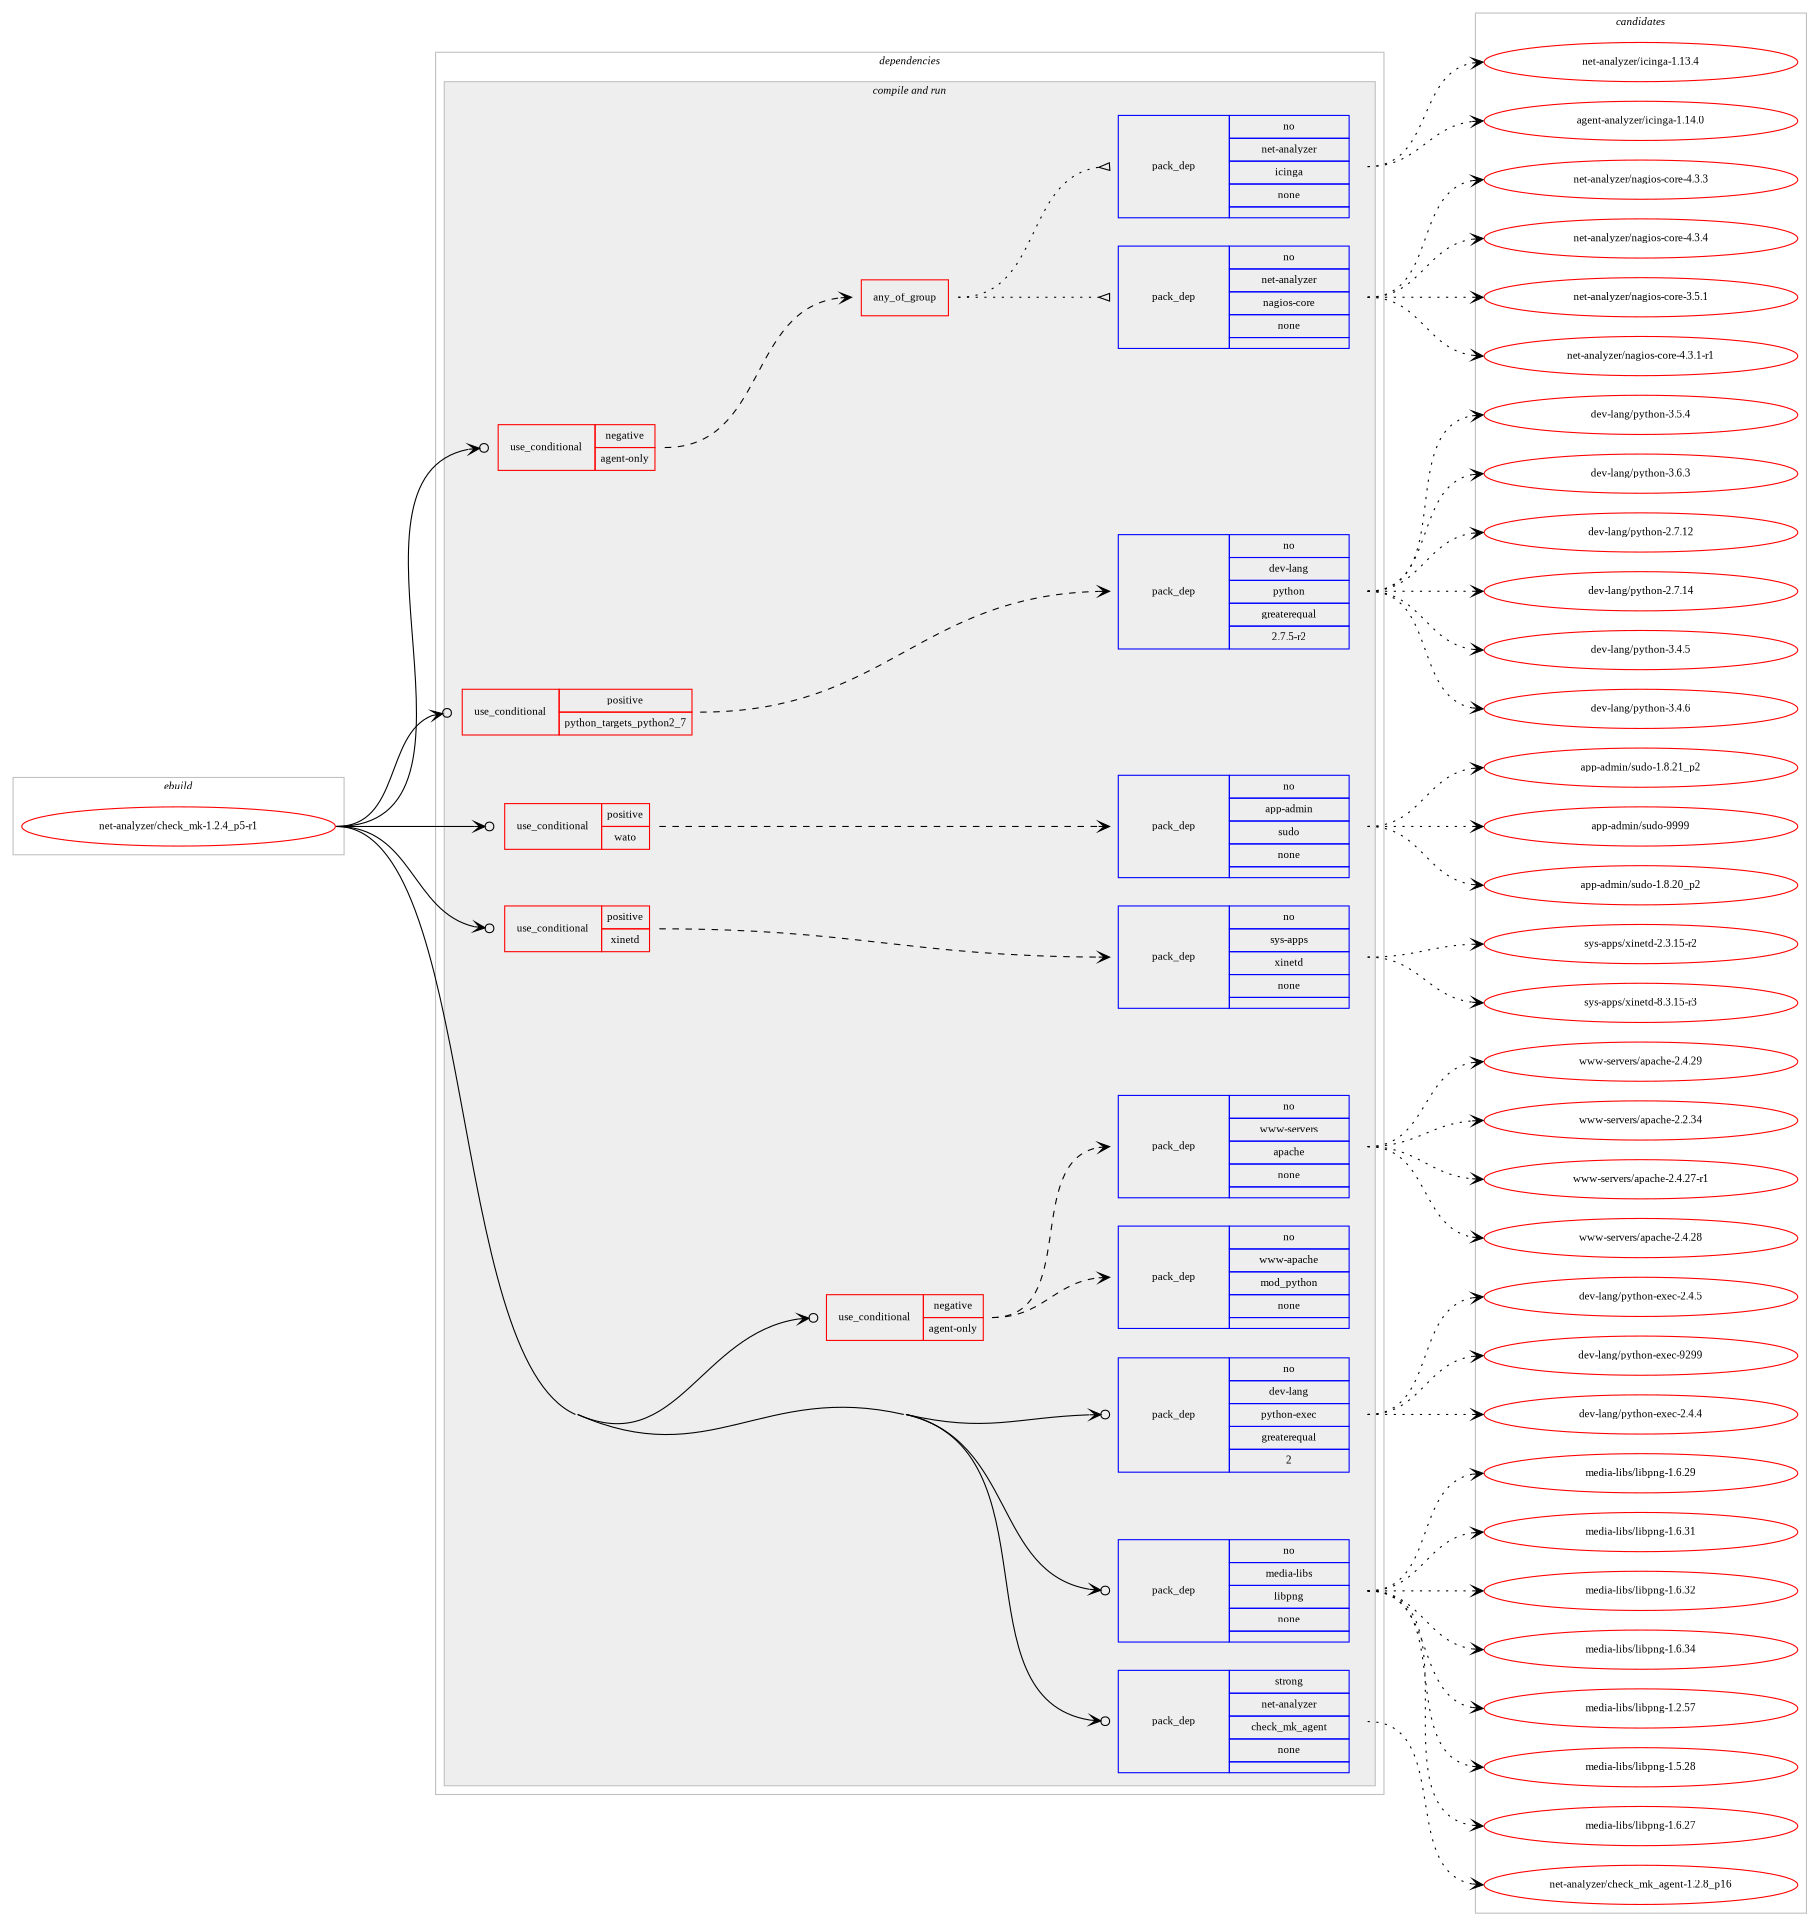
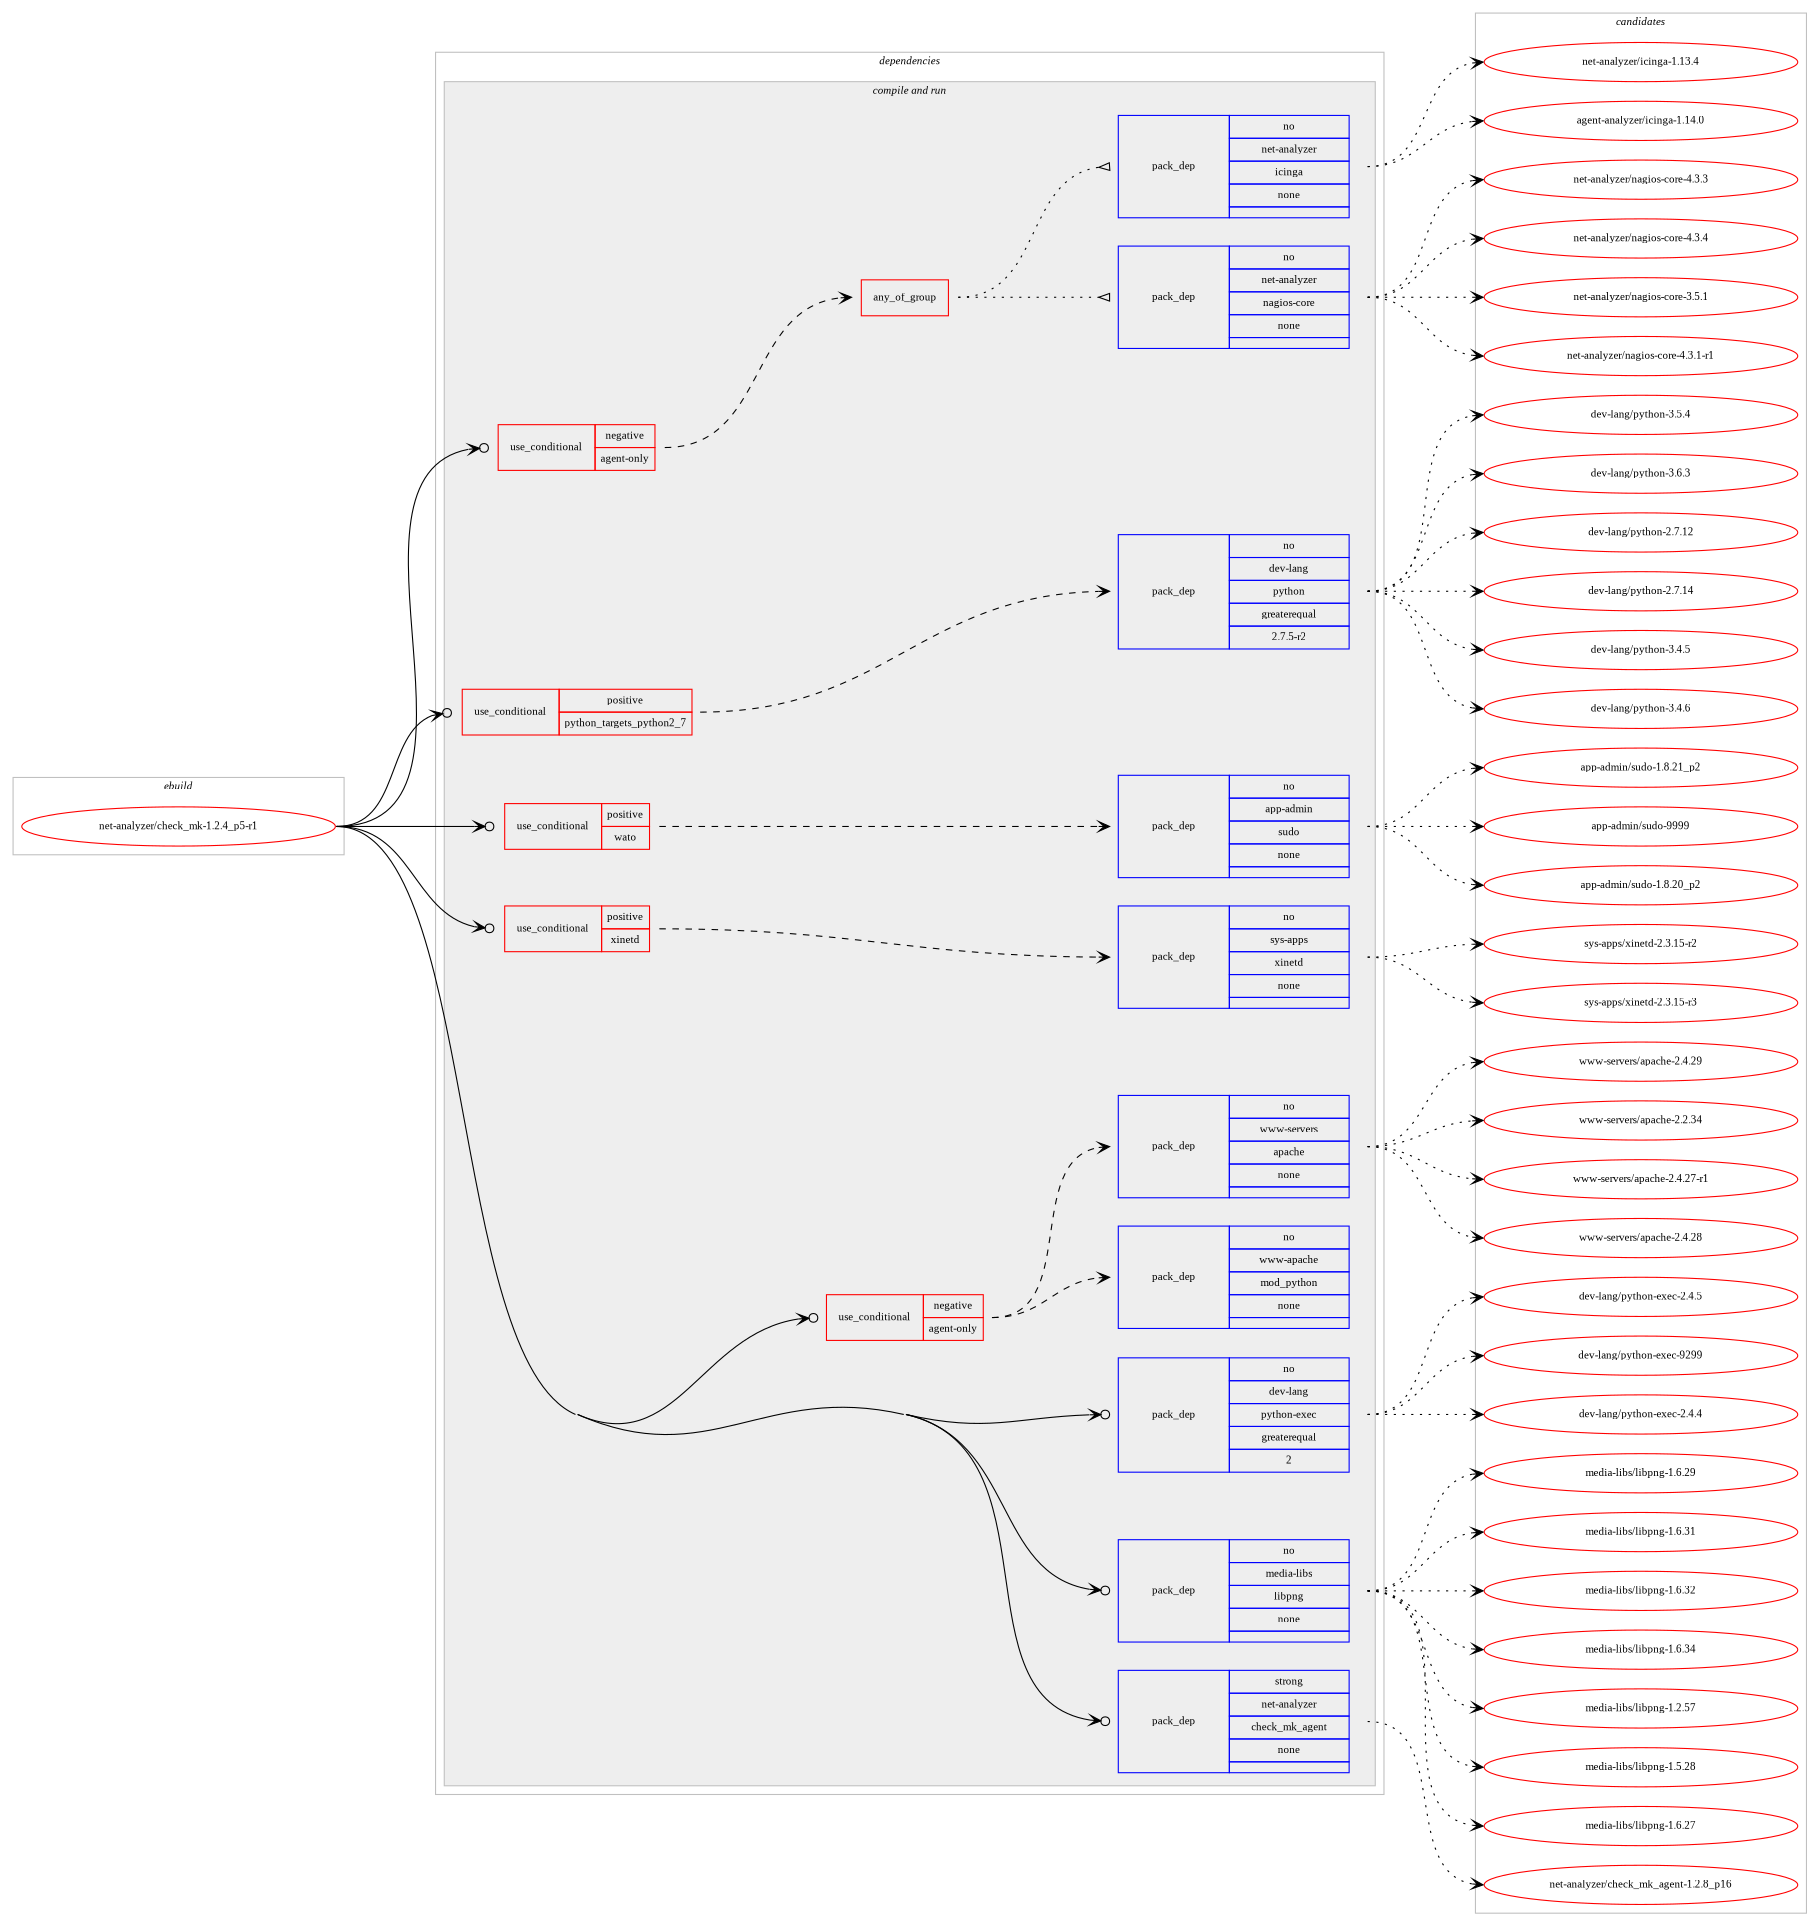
node "sys-apps/xinetd-8.3.15-r3": label "sys-apps/xinetd-8.3.15-r3" -> "sys-apps/xinetd-2.3.15-r3"
